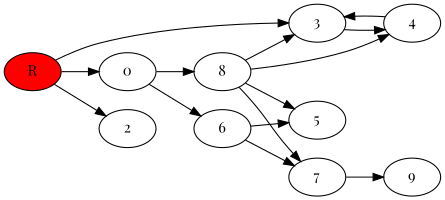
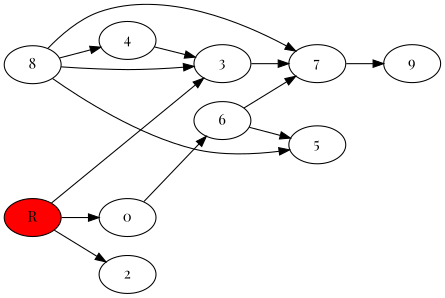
edge "3" -> "4": now "3" -> "7"
edge "0" -> "8": removed
